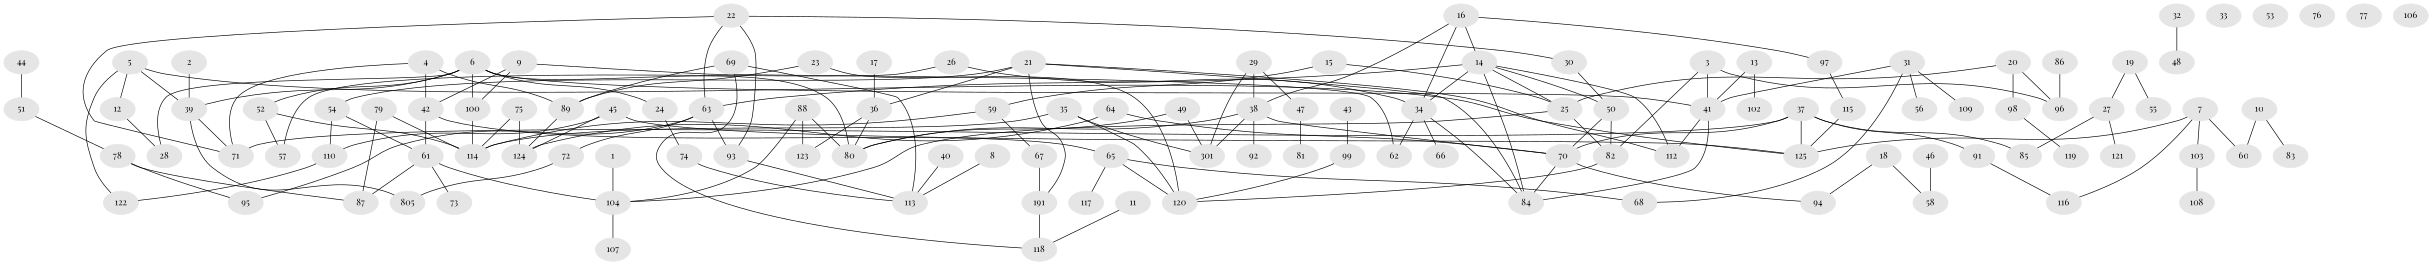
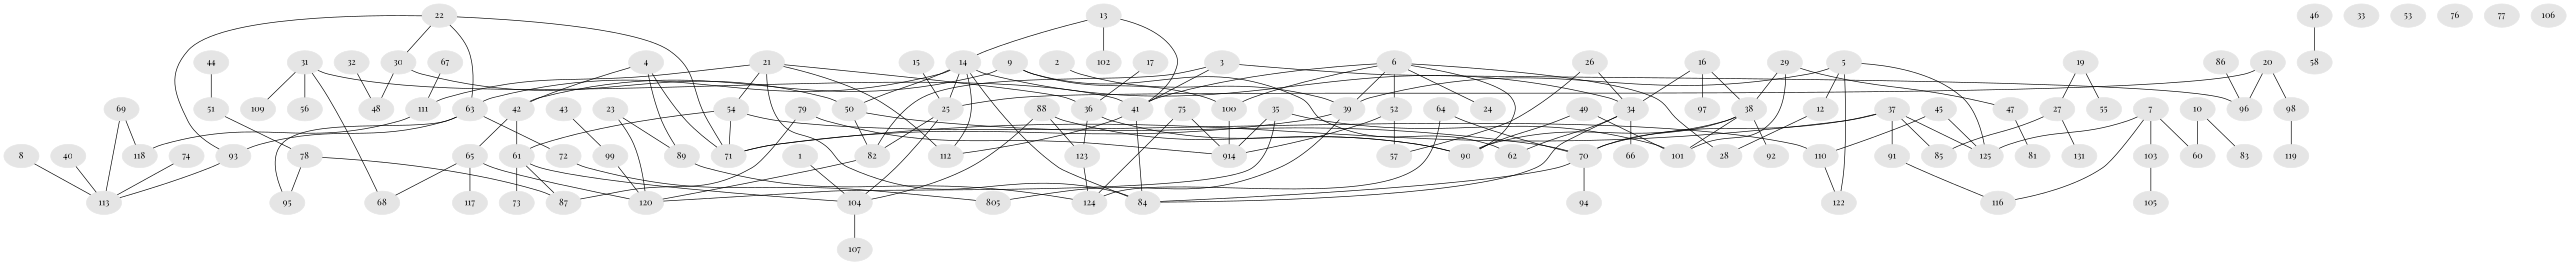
edge "16" -- "14": now "13" -- "14"
edge "69" -- "89": removed
edge "30" -- "48": added
node "59": removed
node "115": removed
edge "45" -- "124": now "123" -- "124"
edge "24" -- "74": removed
edge "54" -- "71": added
node "114": label "114" -> "914"
node "80": label "80" -> "90"
node "301": label "301" -> "101"
node "18": removed
node "121": label "121" -> "131"
node "191": label "191" -> "111"
node "11": removed
node "108": label "108" -> "105"
